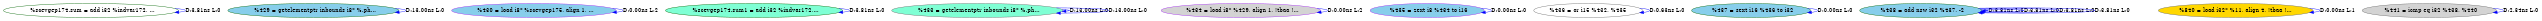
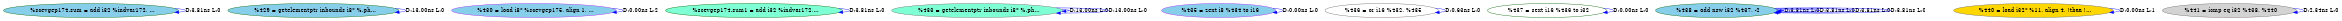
node "%scevgep174.sum = add i32 %indvar172, ...": fillcolor white -> skyblue
node "%434 = load i8* %429, align 1, !tbaa !...": removed
node "%436 = or i15 %432, %435": label "%436 = or i15 %432, %435" -> "%436 = or i16 %432, %435"
node "%437 = sext i16 %436 to i32": fillcolor skyblue -> white
node "%840 = load i32* %11, align 4, !tbaa !...": label "%840 = load i32* %11, align 4, !tbaa !..." -> "%440 = load i32* %11, align 4, !tbaa !..."
